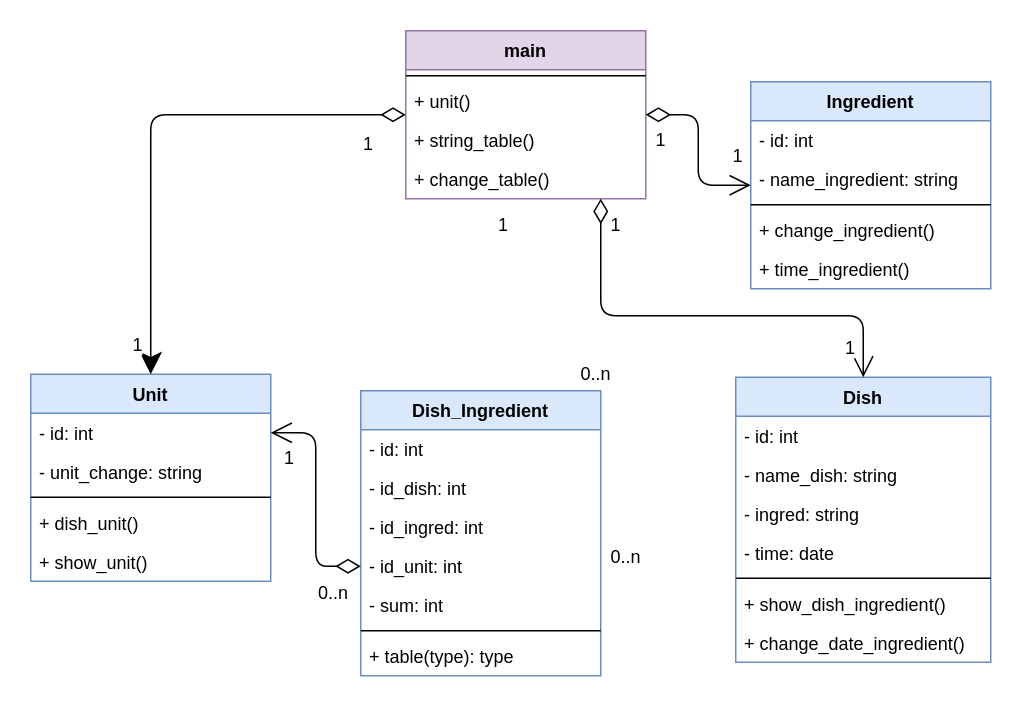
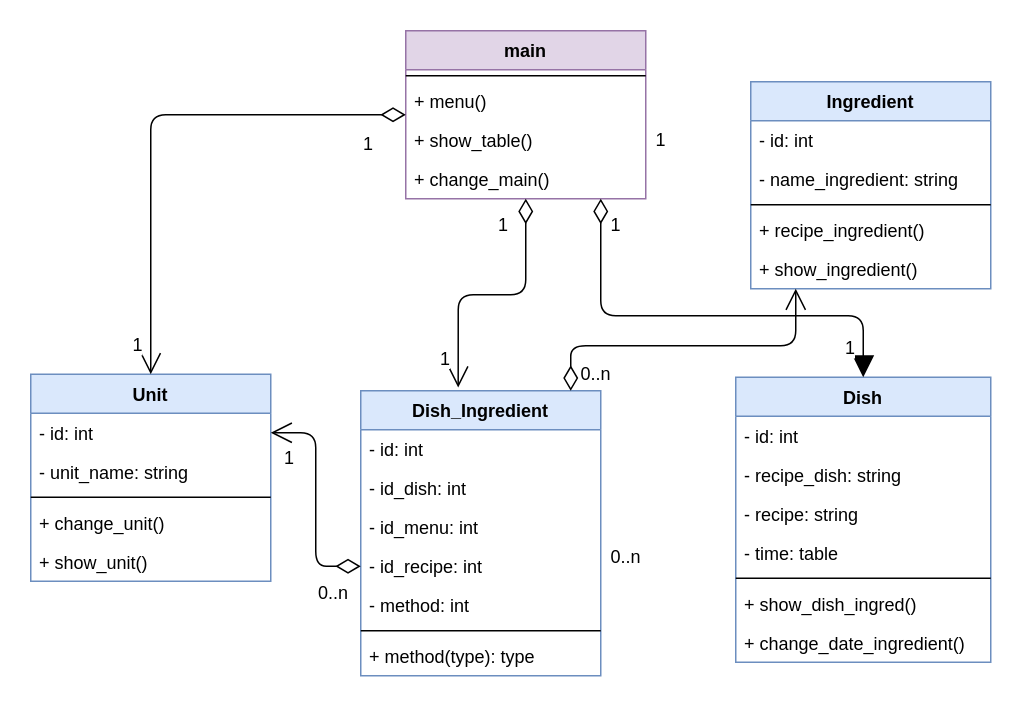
node "+ unit()": label "+ unit()" -> "+ menu()"
node "+ string_table()": label "+ string_table()" -> "+ show_table()"
edge "main" -- "Ingredient": removed, label "1"
node "+ change_table()": label "+ change_table()" -> "+ change_main()"
node "+ change_ingredient()": label "+ change_ingredient()" -> "+ recipe_ingredient()"
node "+ time_ingredient()": label "+ time_ingredient()" -> "+ show_ingredient()"
edge "main" -- "Dish_Ingredient": added, label "1"
edge "Ingredient" -- "Dish_Ingredient": added
edge "main" -- "Unit": arrowhead classic -> open
edge "main" -- "Dish": arrowhead open -> block
node "- unit_change: string": label "- unit_change: string" -> "- unit_name: string"
node "- name_dish: string": label "- name_dish: string" -> "- recipe_dish: string"
node "- ingred: string": label "- ingred: string" -> "- recipe: string"
node "+ dish_unit()": label "+ dish_unit()" -> "+ change_unit()"
node "- id_ingred: int": label "- id_ingred: int" -> "- id_menu: int"
node "- time: date": label "- time: date" -> "- time: table"
node "- id_unit: int": label "- id_unit: int" -> "- id_recipe: int"
node "+ show_dish_ingredient()": label "+ show_dish_ingredient()" -> "+ show_dish_ingred()"
node "- sum: int": label "- sum: int" -> "- method: int"
node "+ table(type): type": label "+ table(type): type" -> "+ method(type): type"
